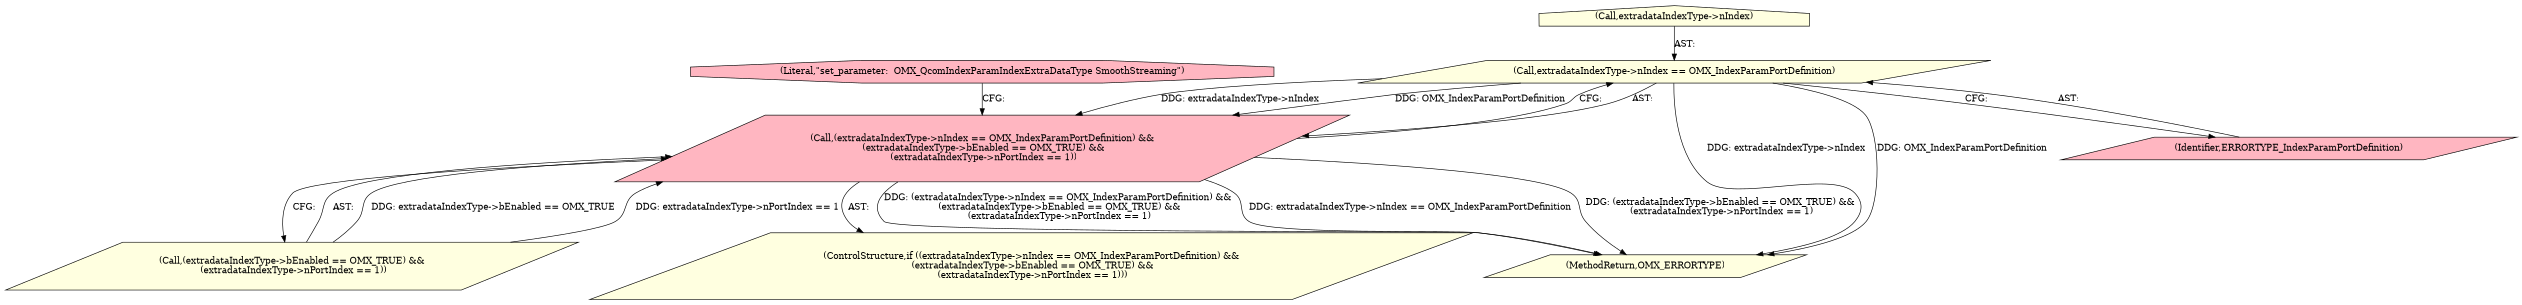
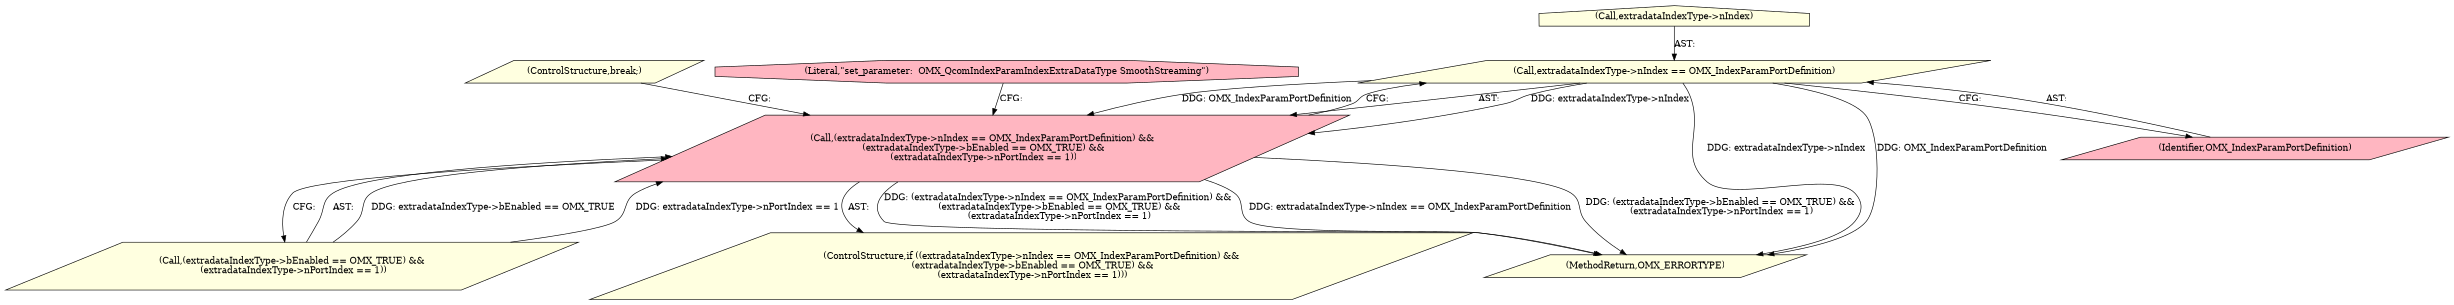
node "(ControlStructure,break;)": added
node "(Identifier,ERRORTYPE_IndexParamPortDefinition)": label "(Identifier,ERRORTYPE_IndexParamPortDefinition)" -> "(Identifier,OMX_IndexParamPortDefinition)"
